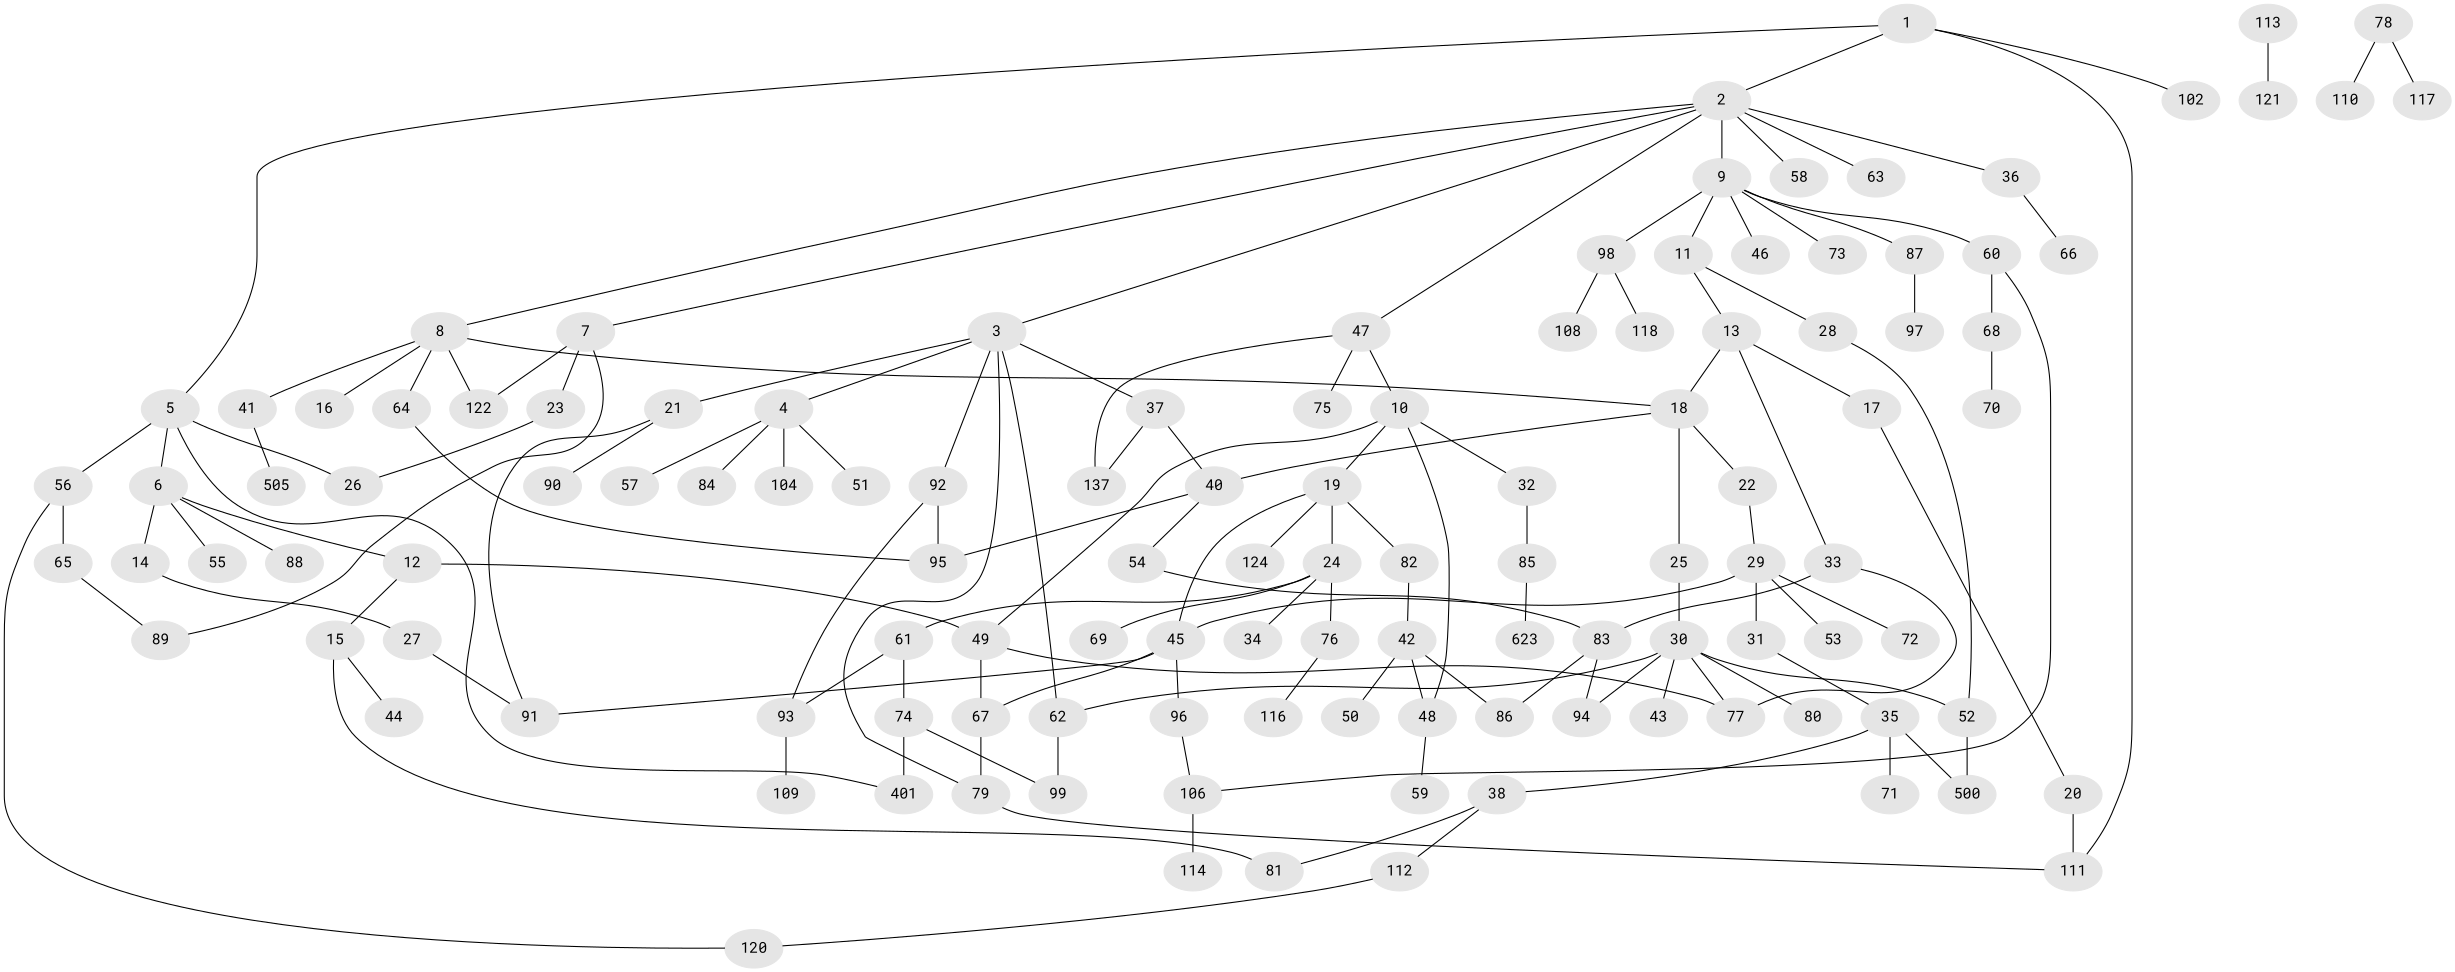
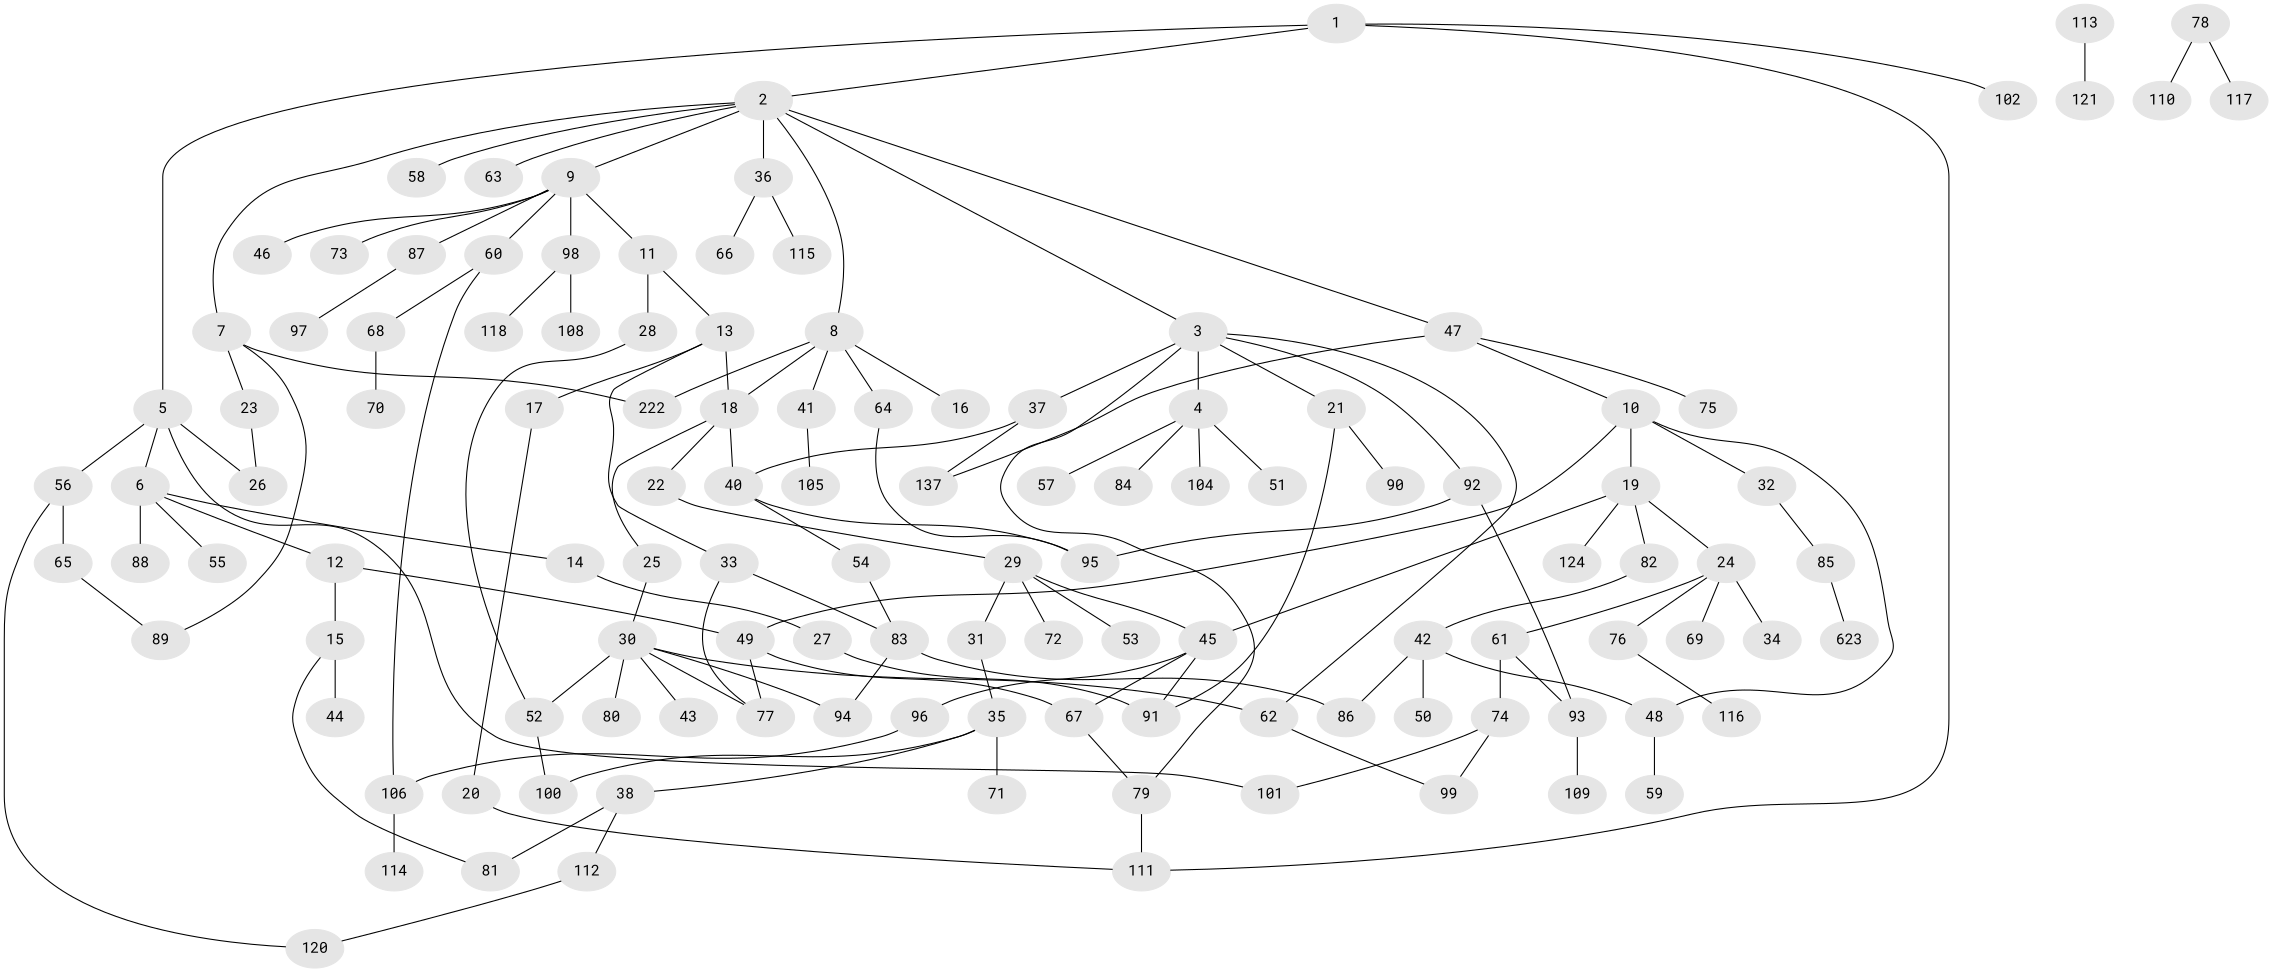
node "115": added
node "122": label "122" -> "222"
node "505": label "505" -> "105"
node "401": label "401" -> "101"
node "500": label "500" -> "100"
